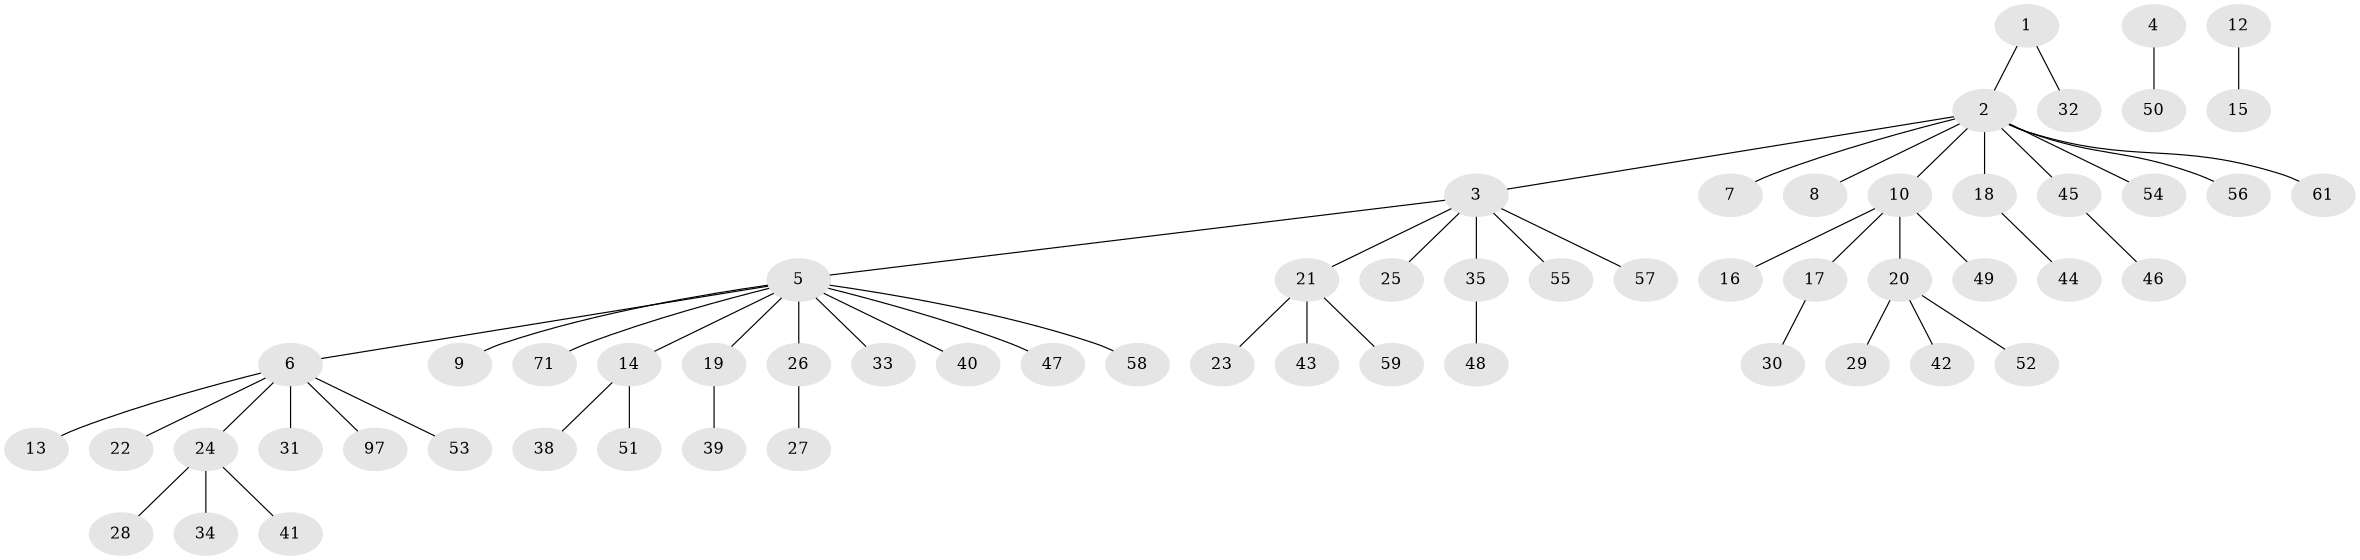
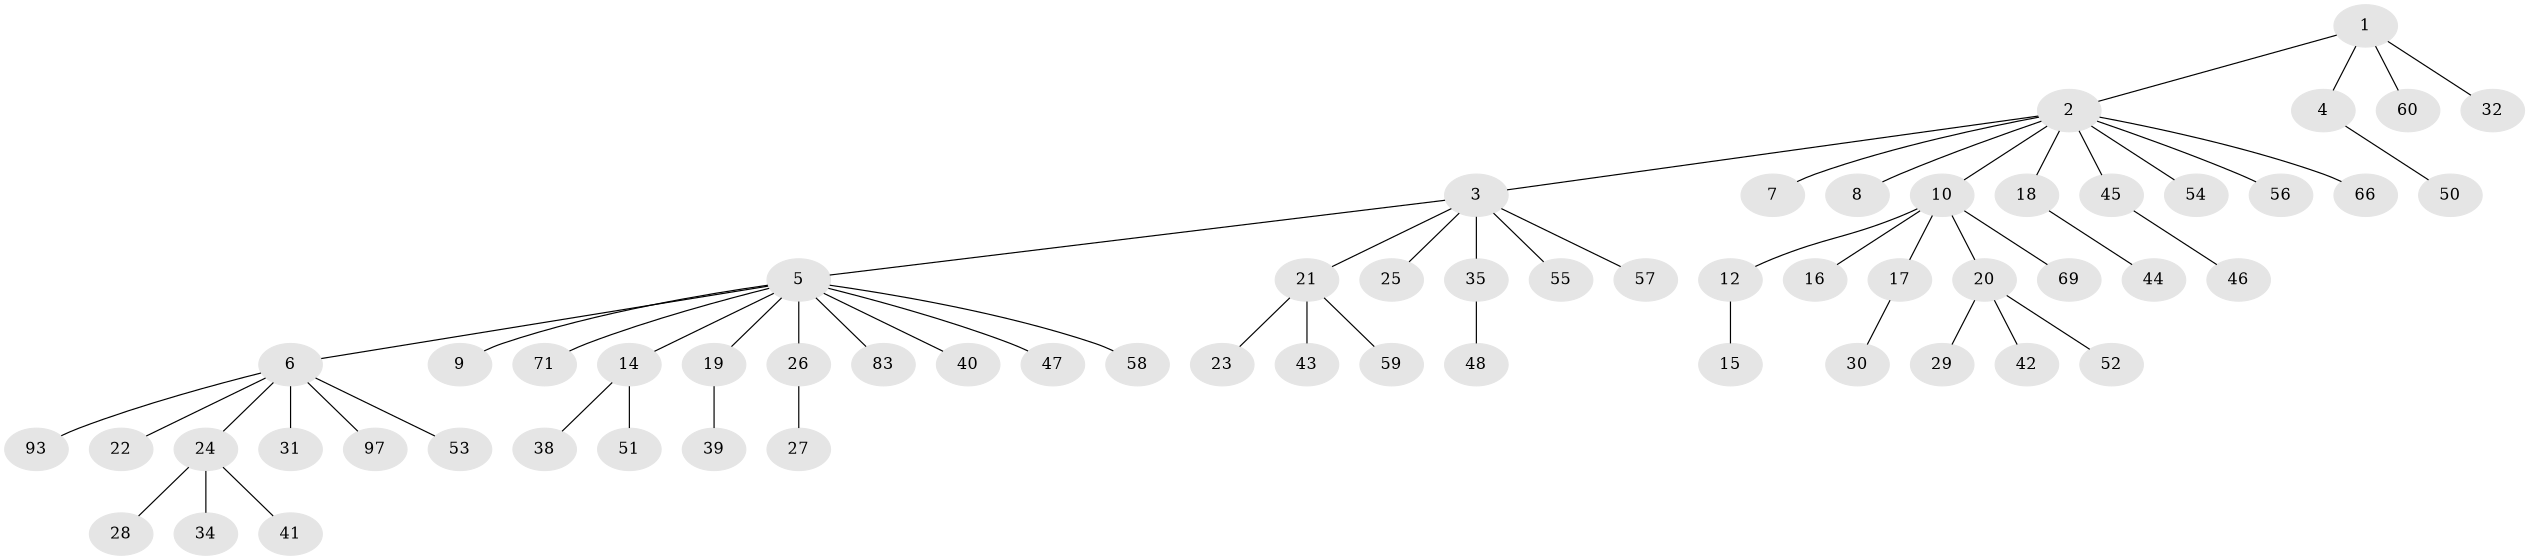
edge "1" -- "4": added
node "60": added
node "61": label "61" -> "66"
edge "10" -- "12": added
node "49": label "49" -> "69"
node "33": label "33" -> "83"
node "13": label "13" -> "93"
